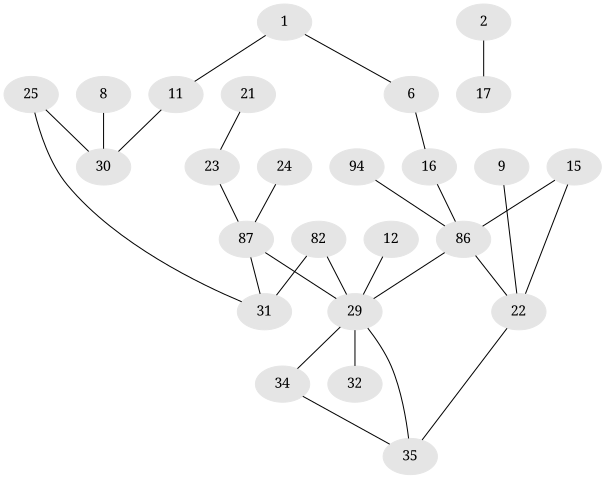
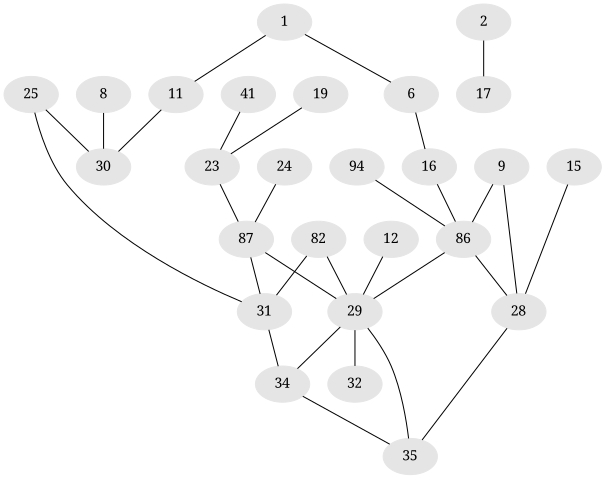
node "21": label "21" -> "41"
node "19": added
edge "15" -- "86": now "9" -- "86"
node "22": label "22" -> "28"
edge "31" -- "34": added
